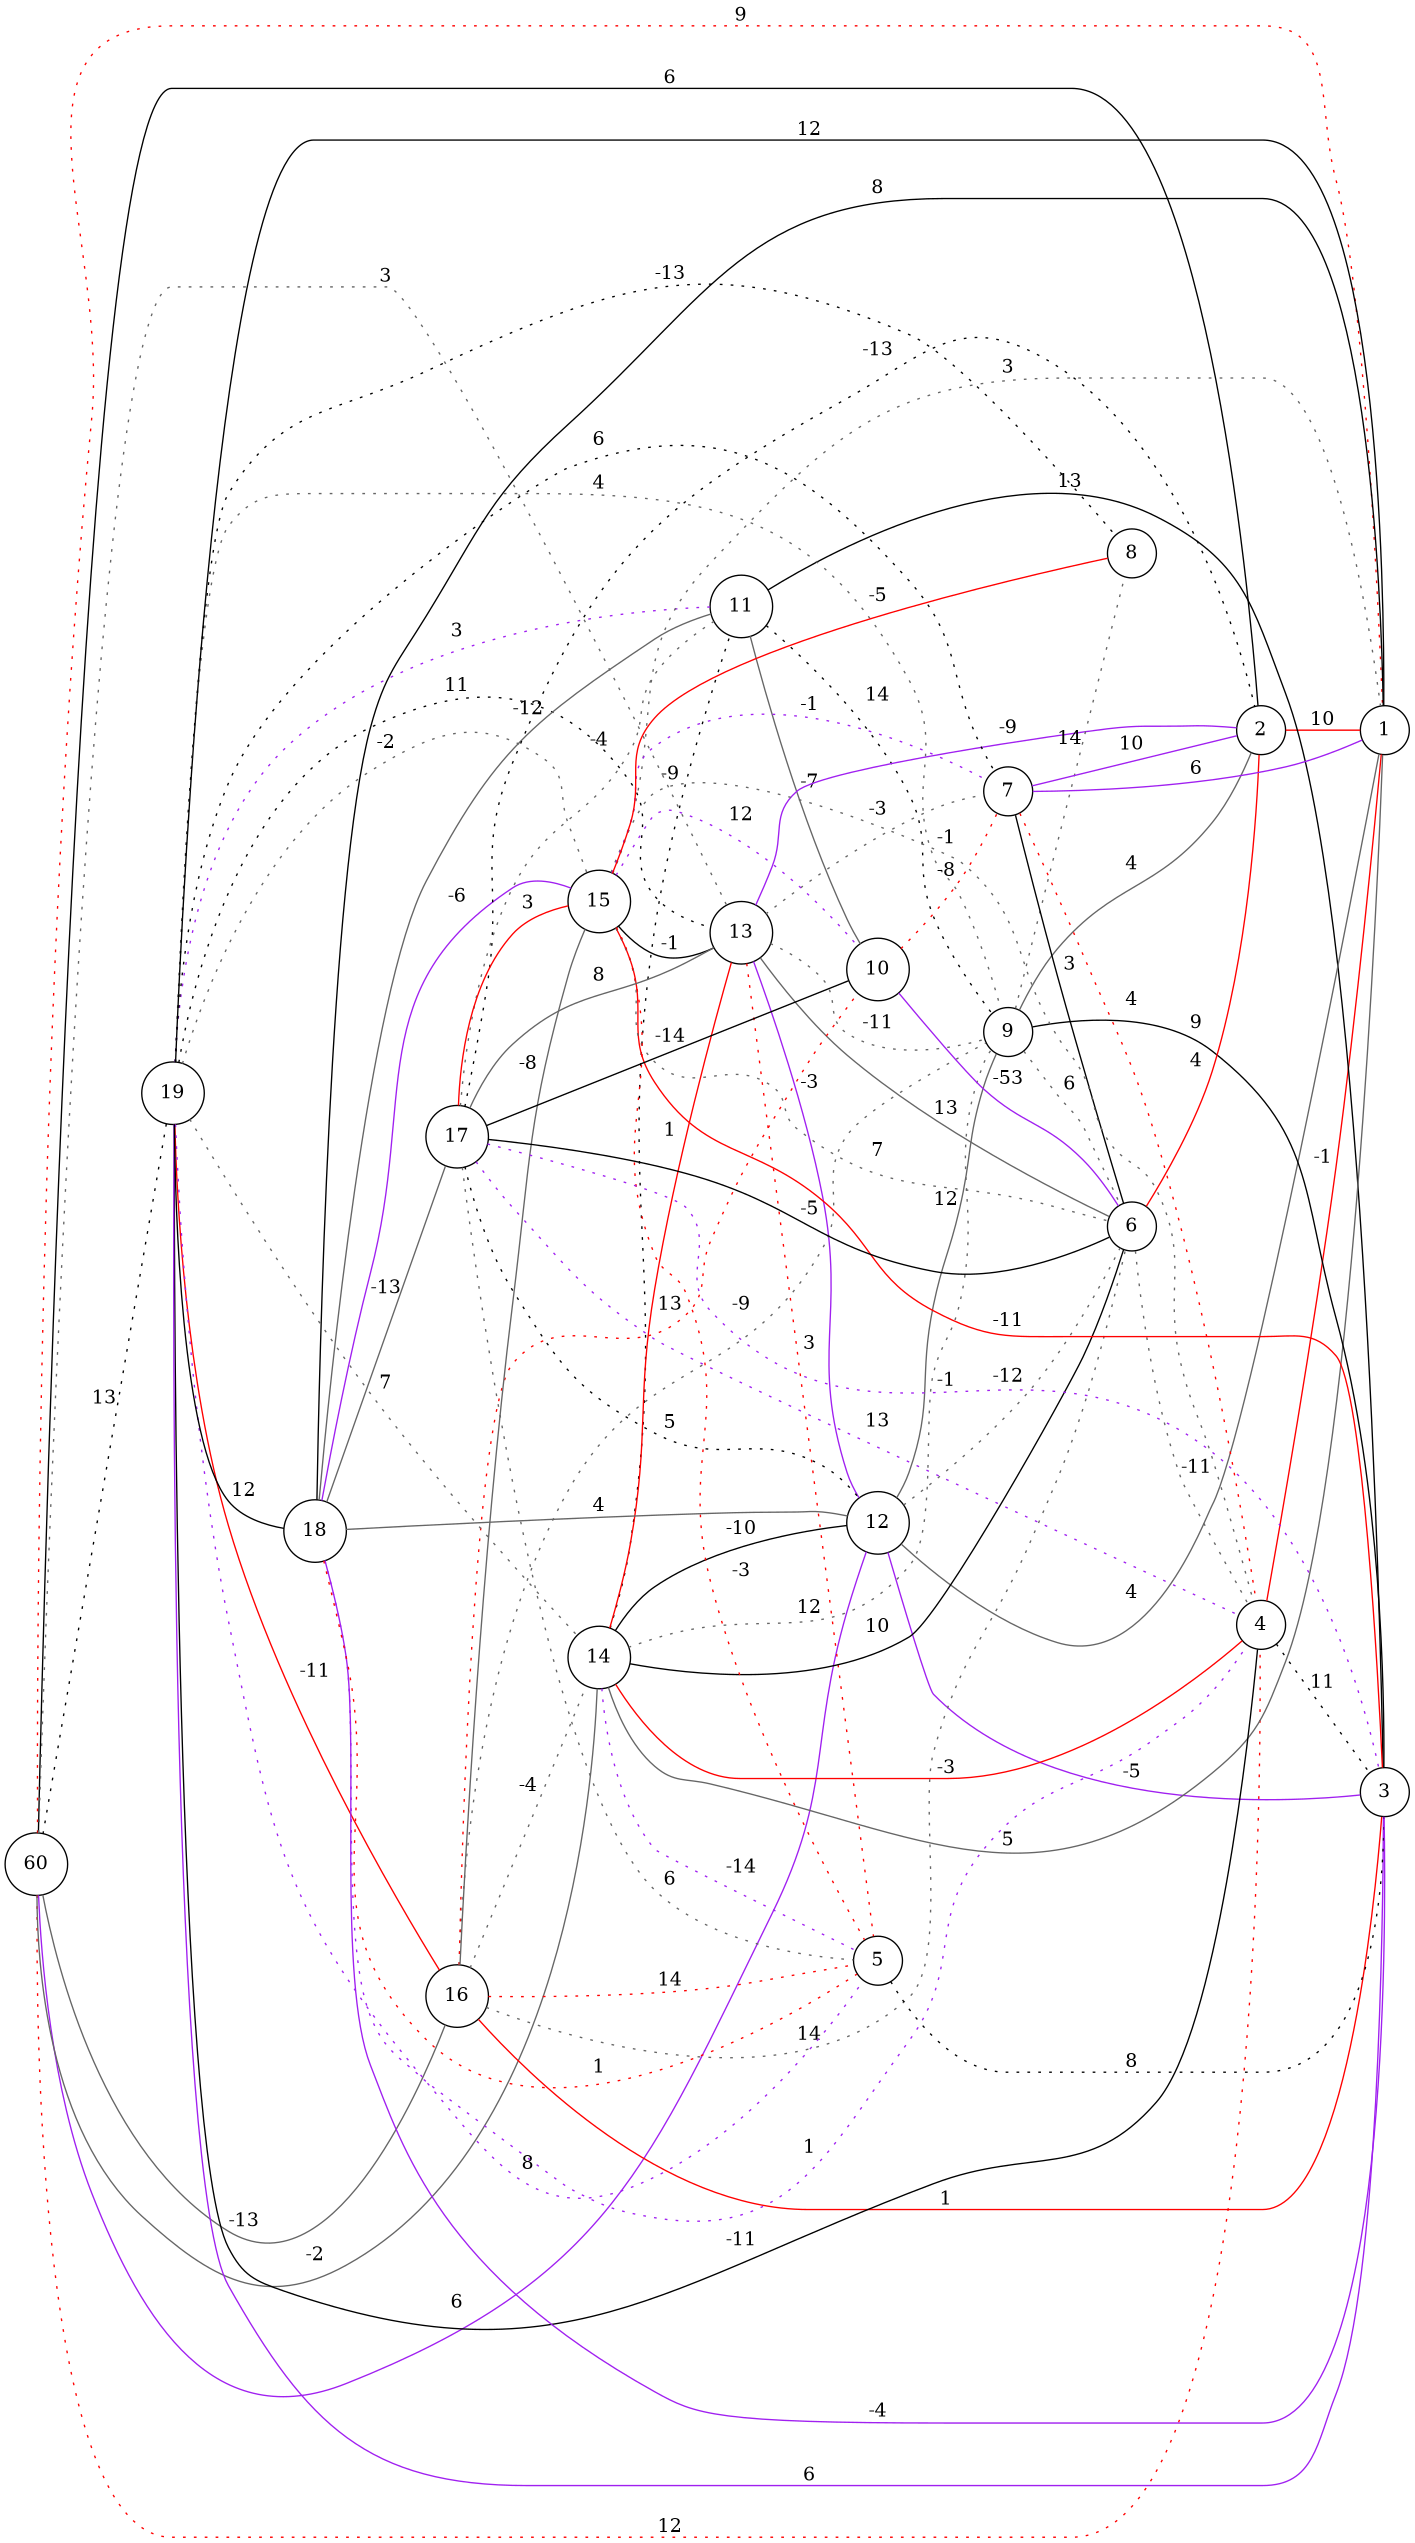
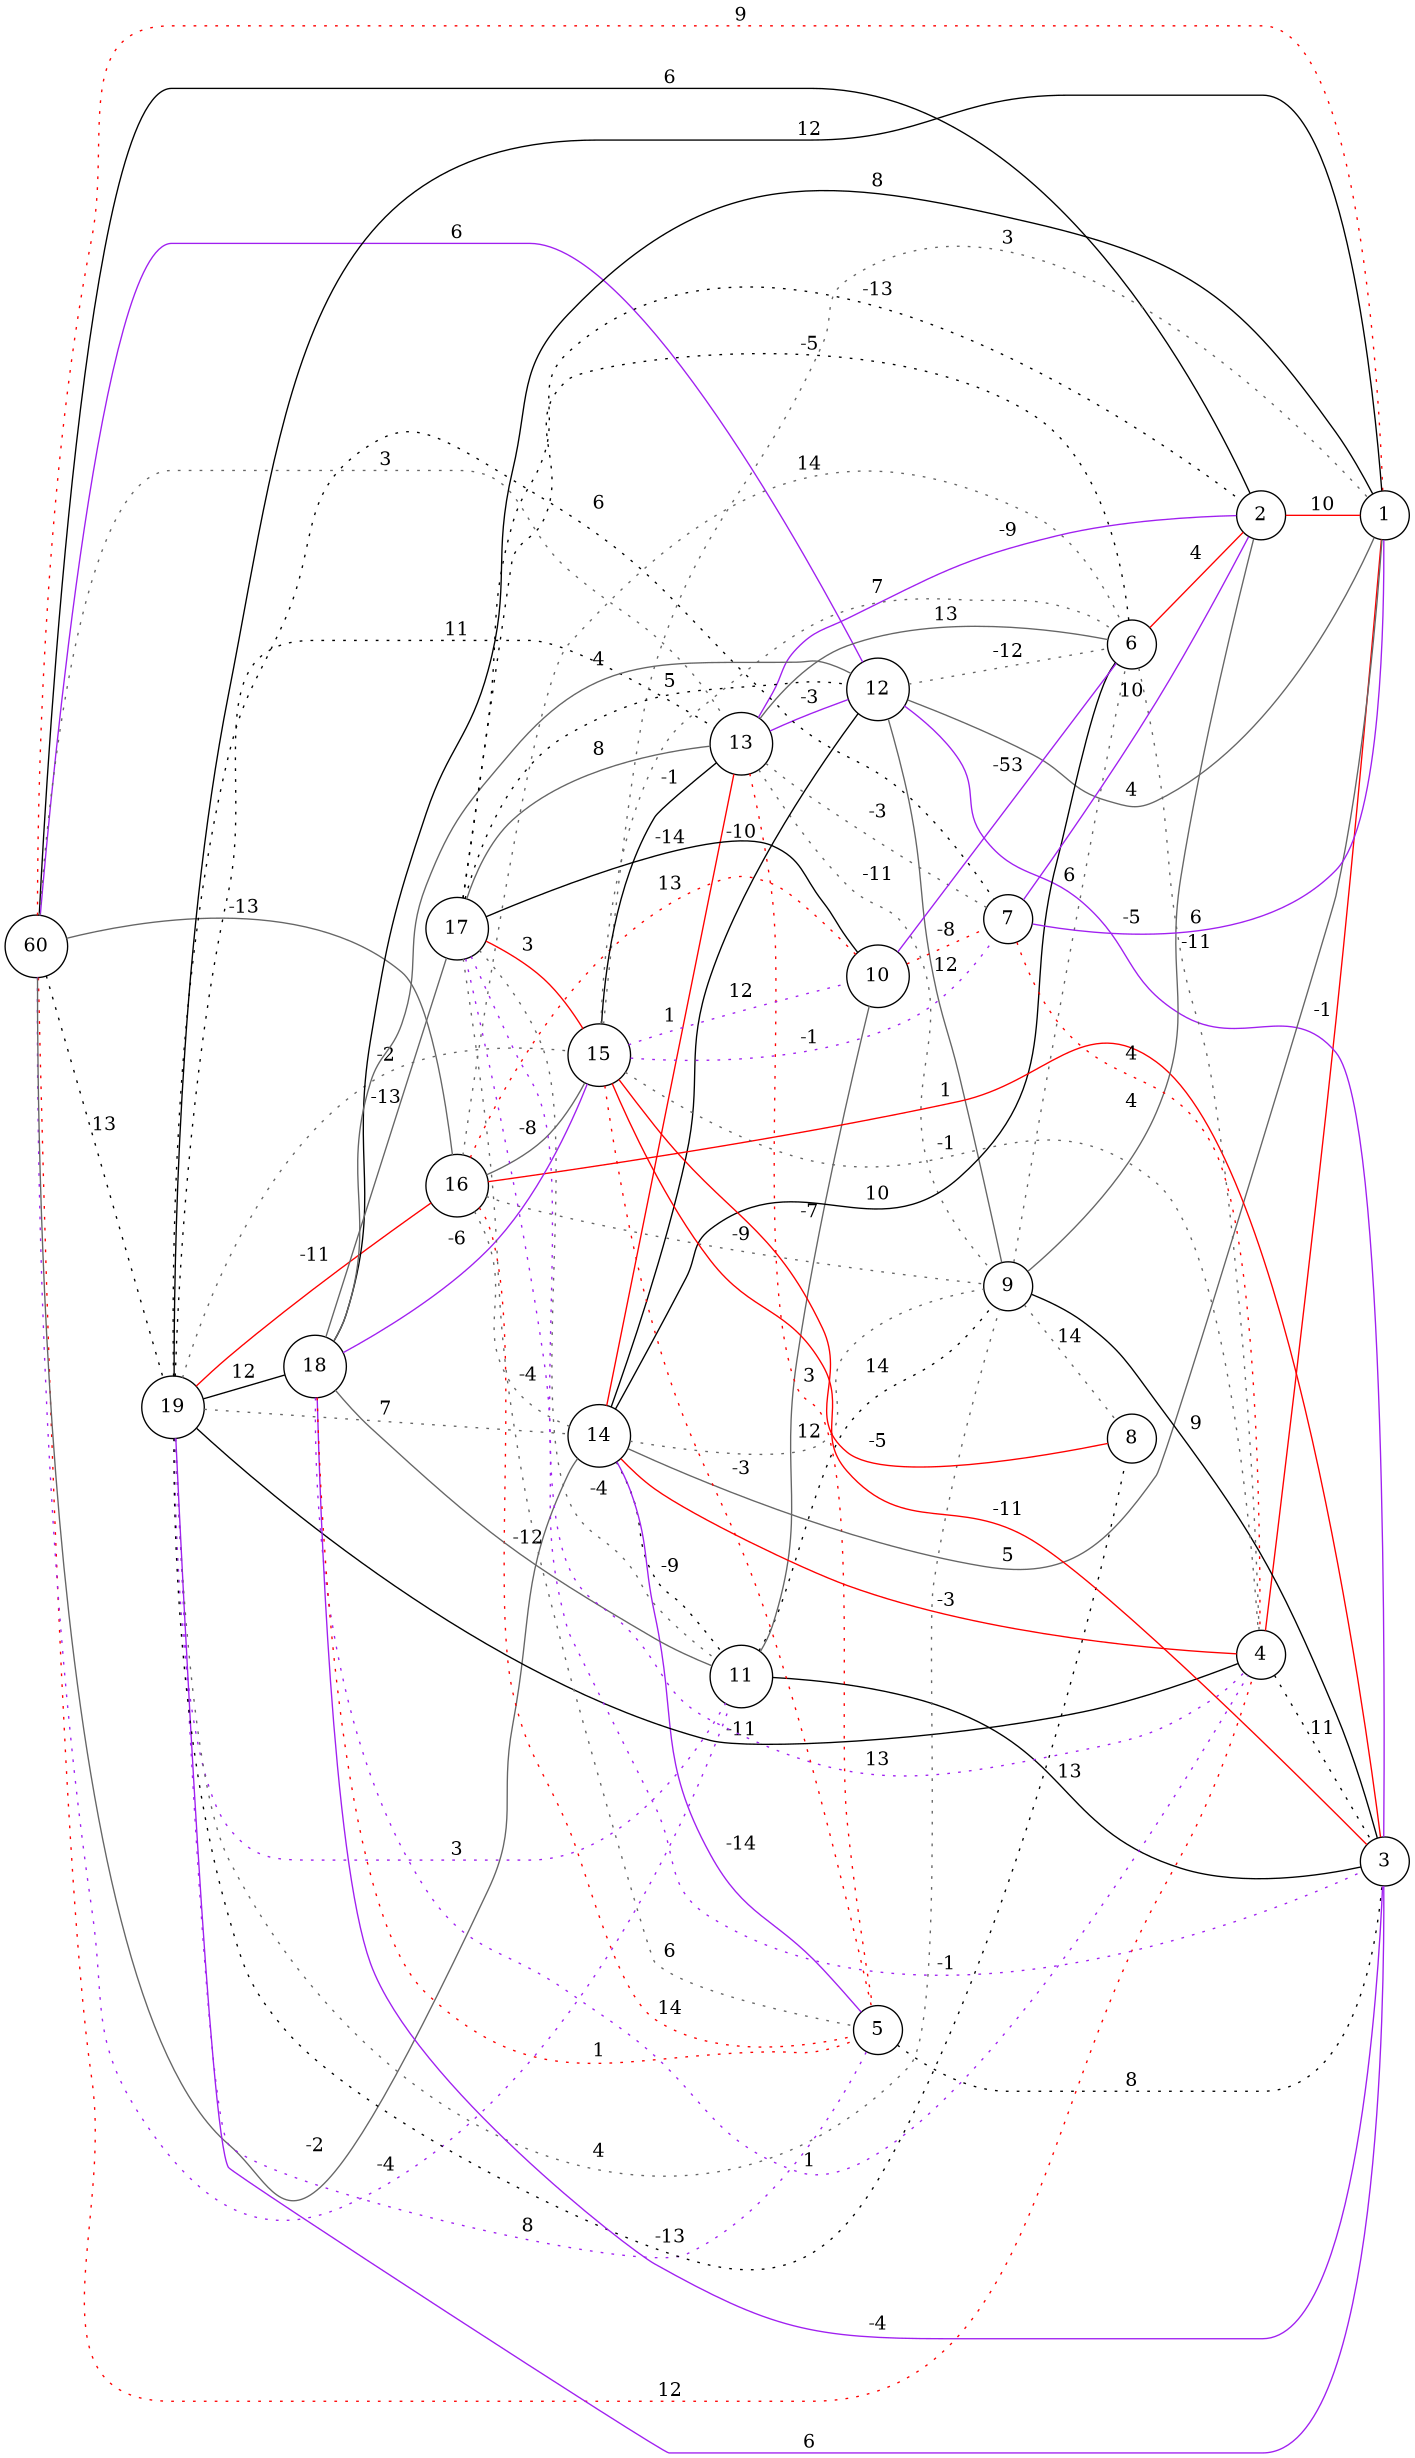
edge "7" -- "6": removed, label "3"
edge "17" -- "6": style solid -> dotted
edge "14" -- "5": style dotted -> solid
edge "60" -- "11": added, label "-4"
